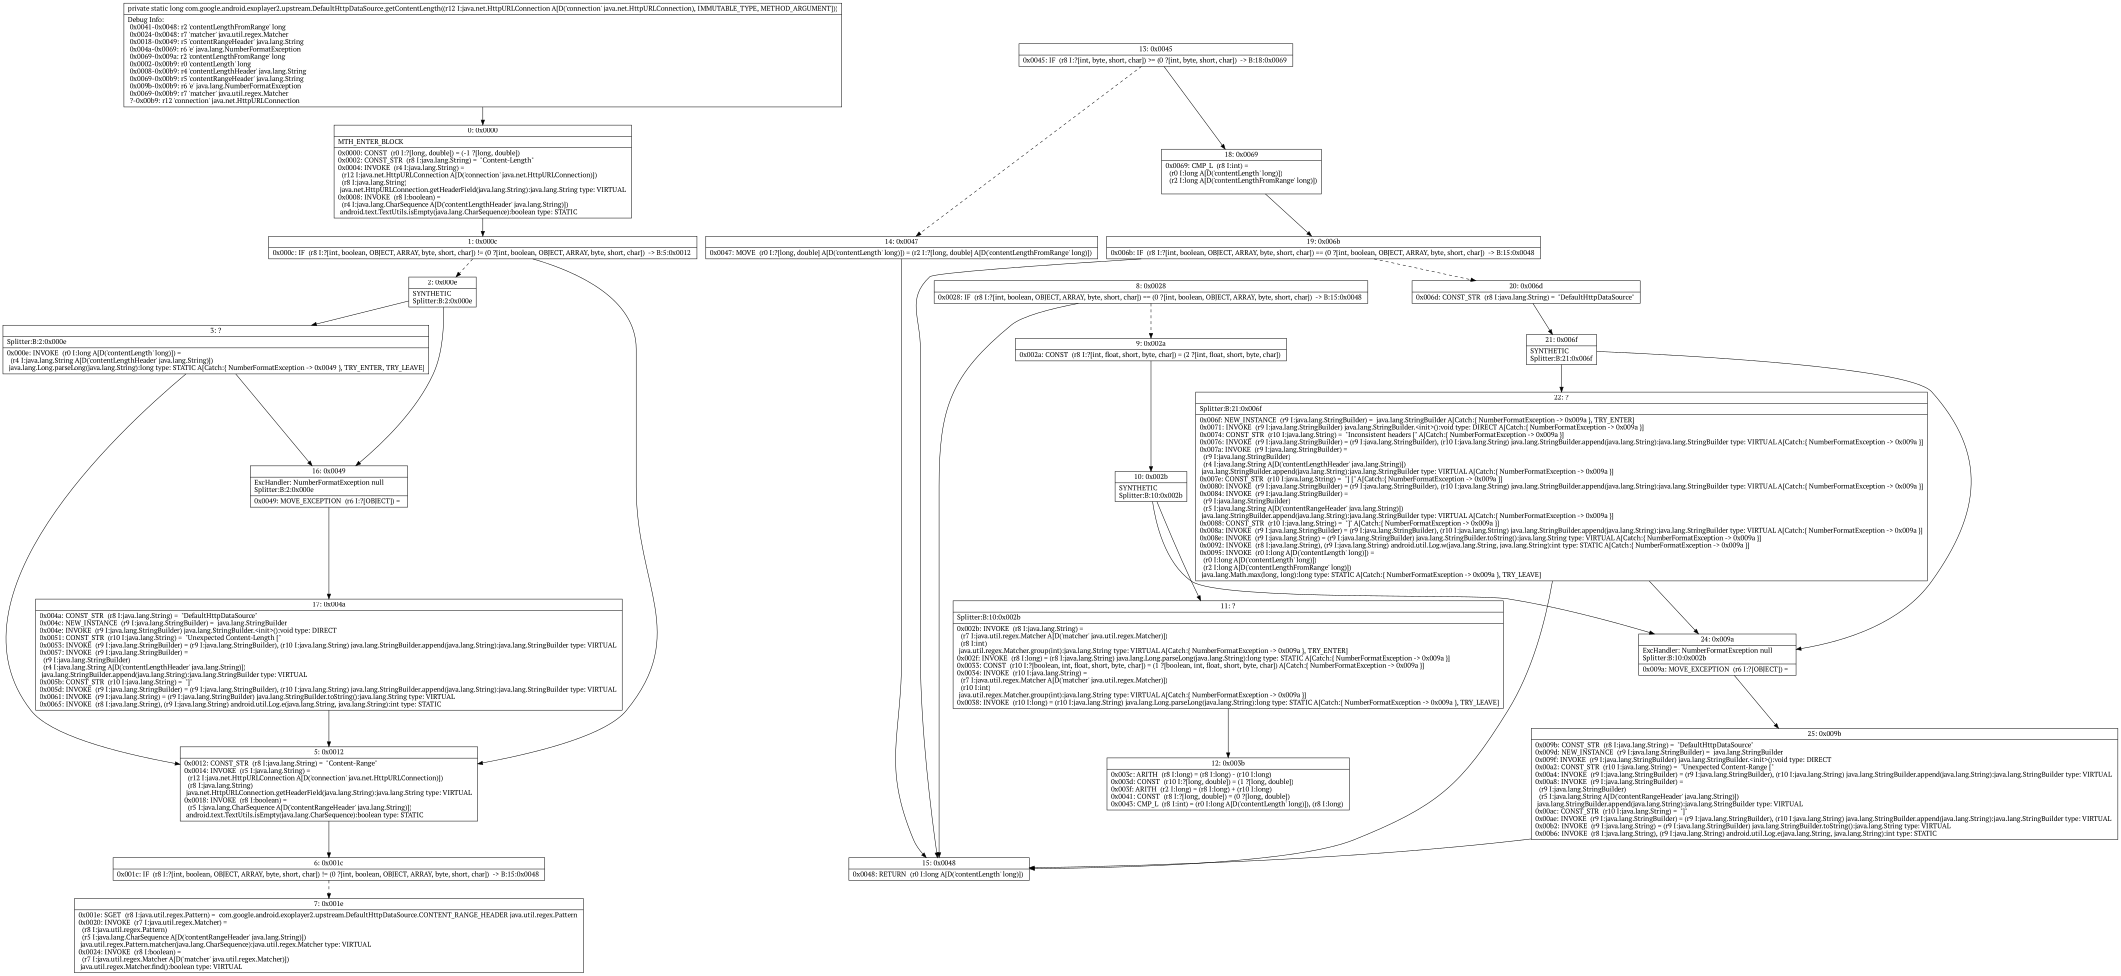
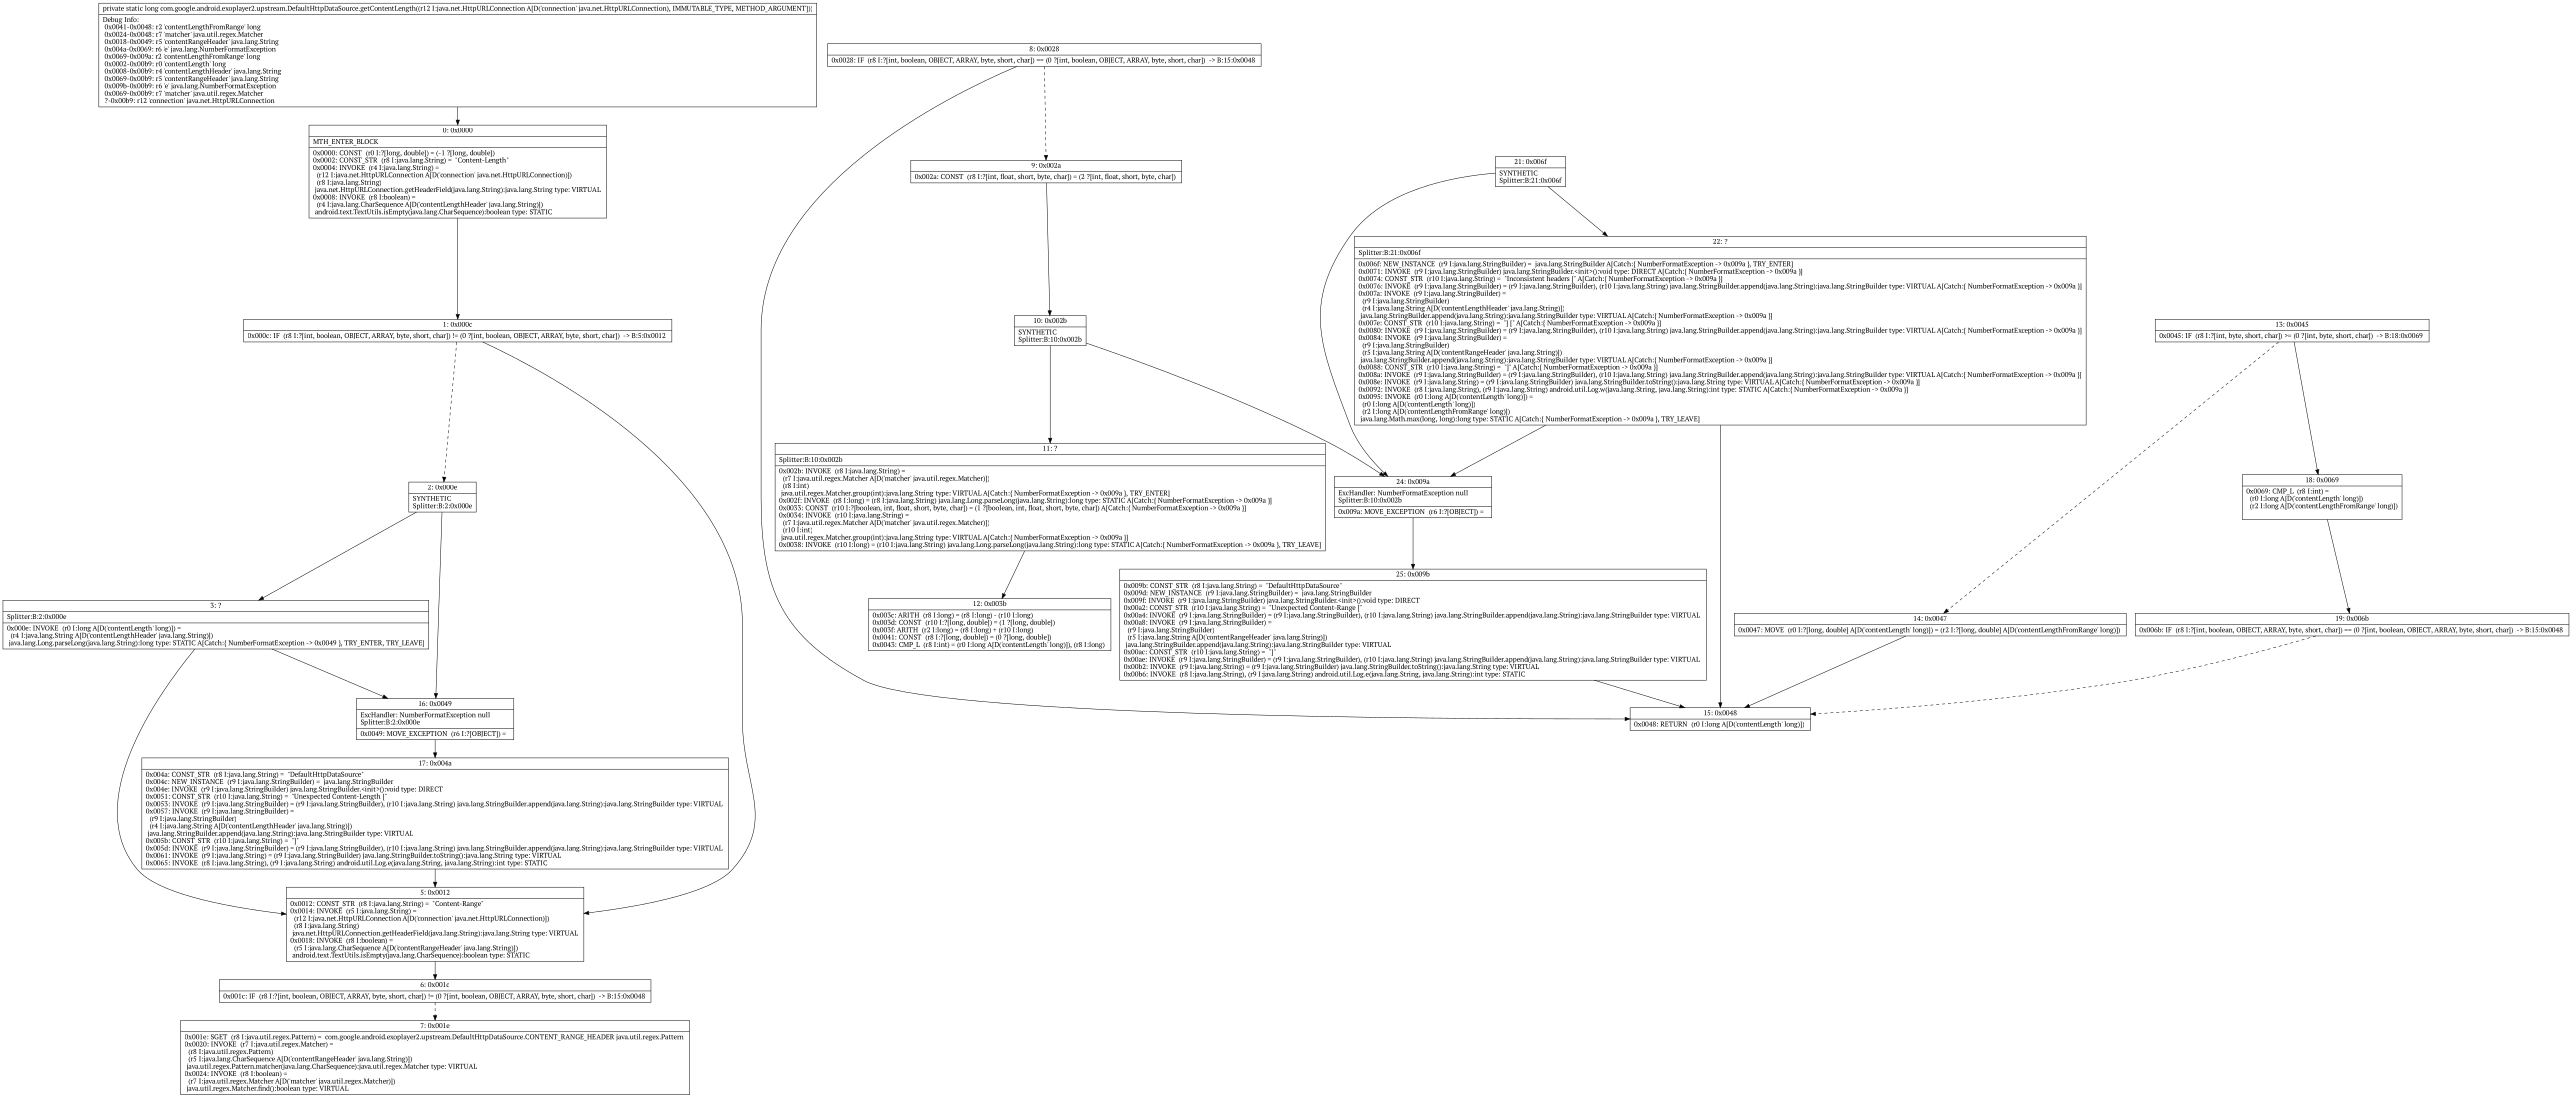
node "20: 0x006d": removed
edge "19: 0x006b" -> "15: 0x0048": style solid -> dashed
